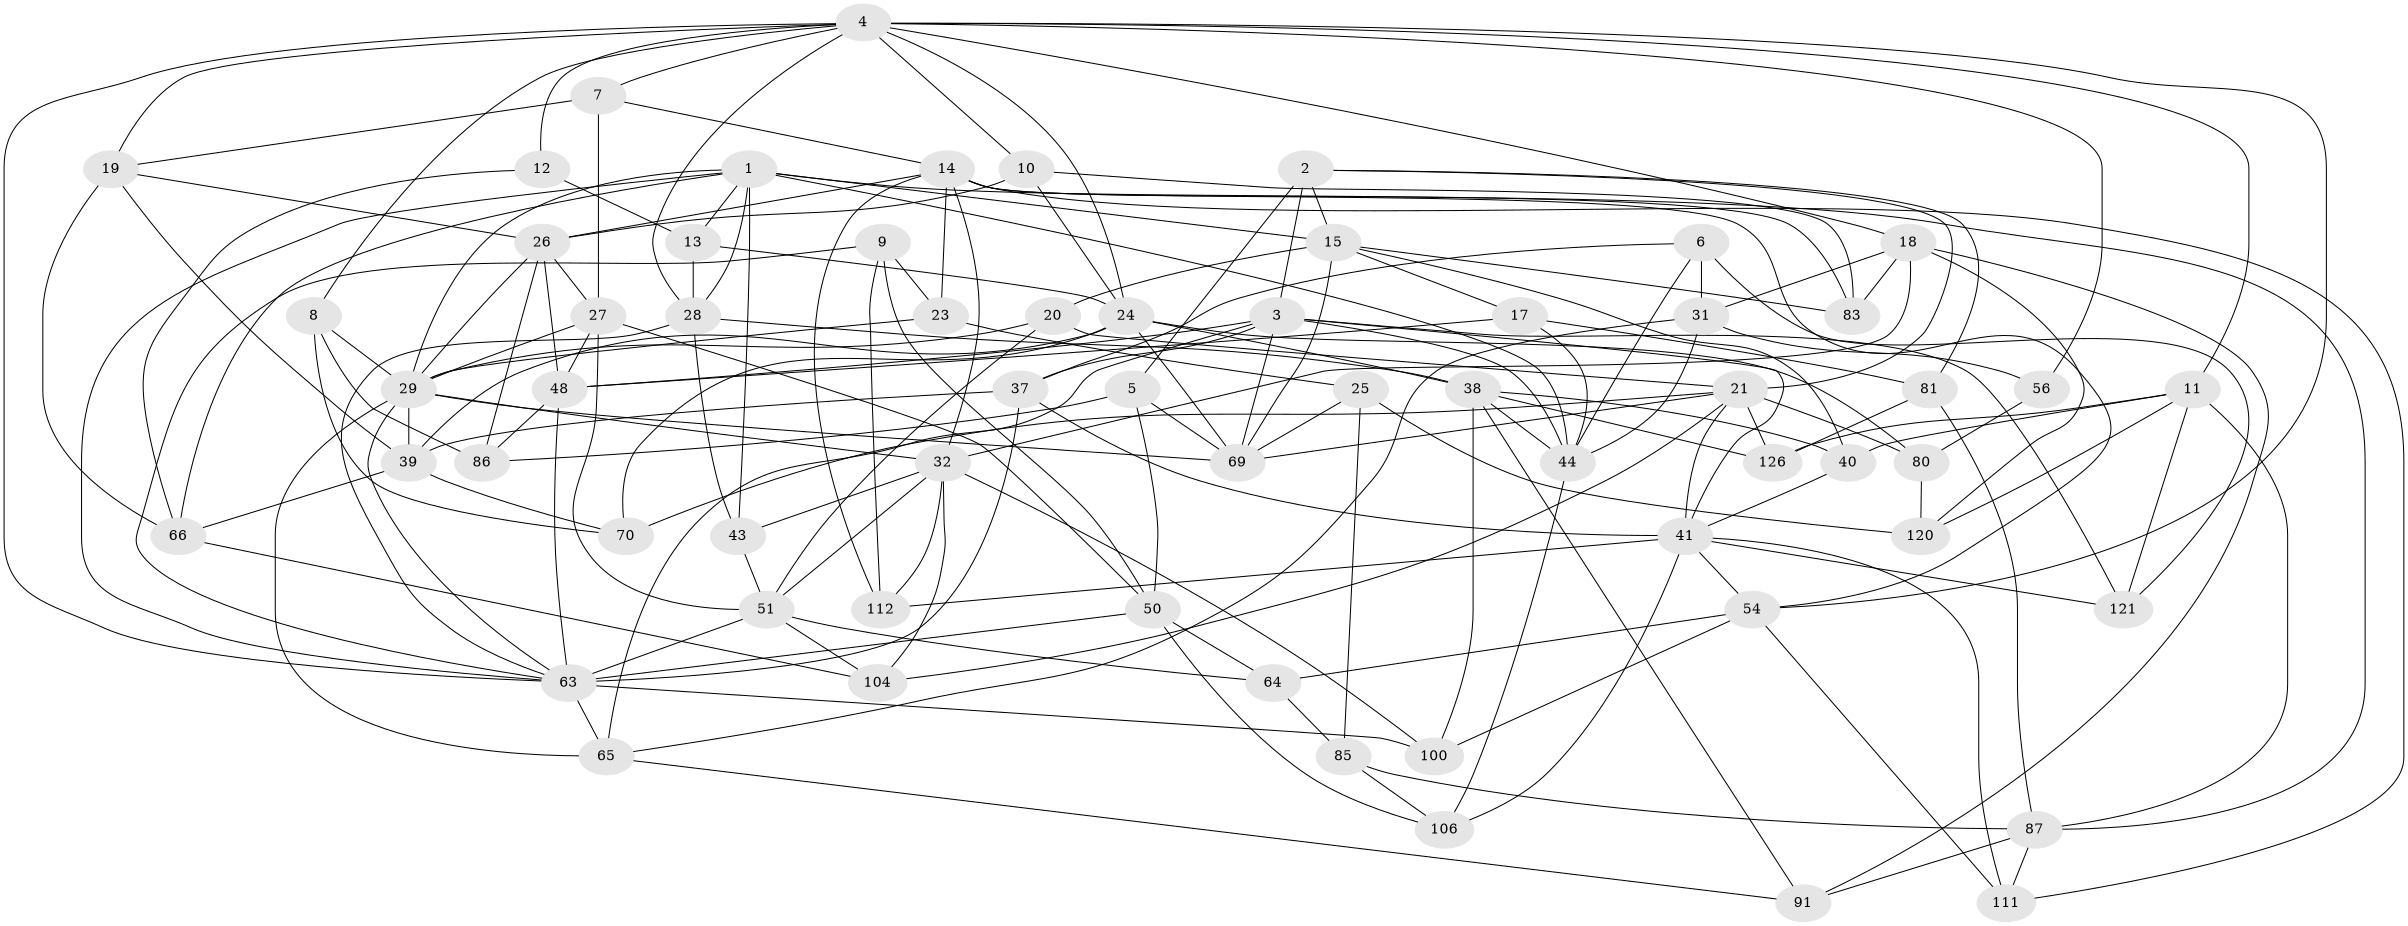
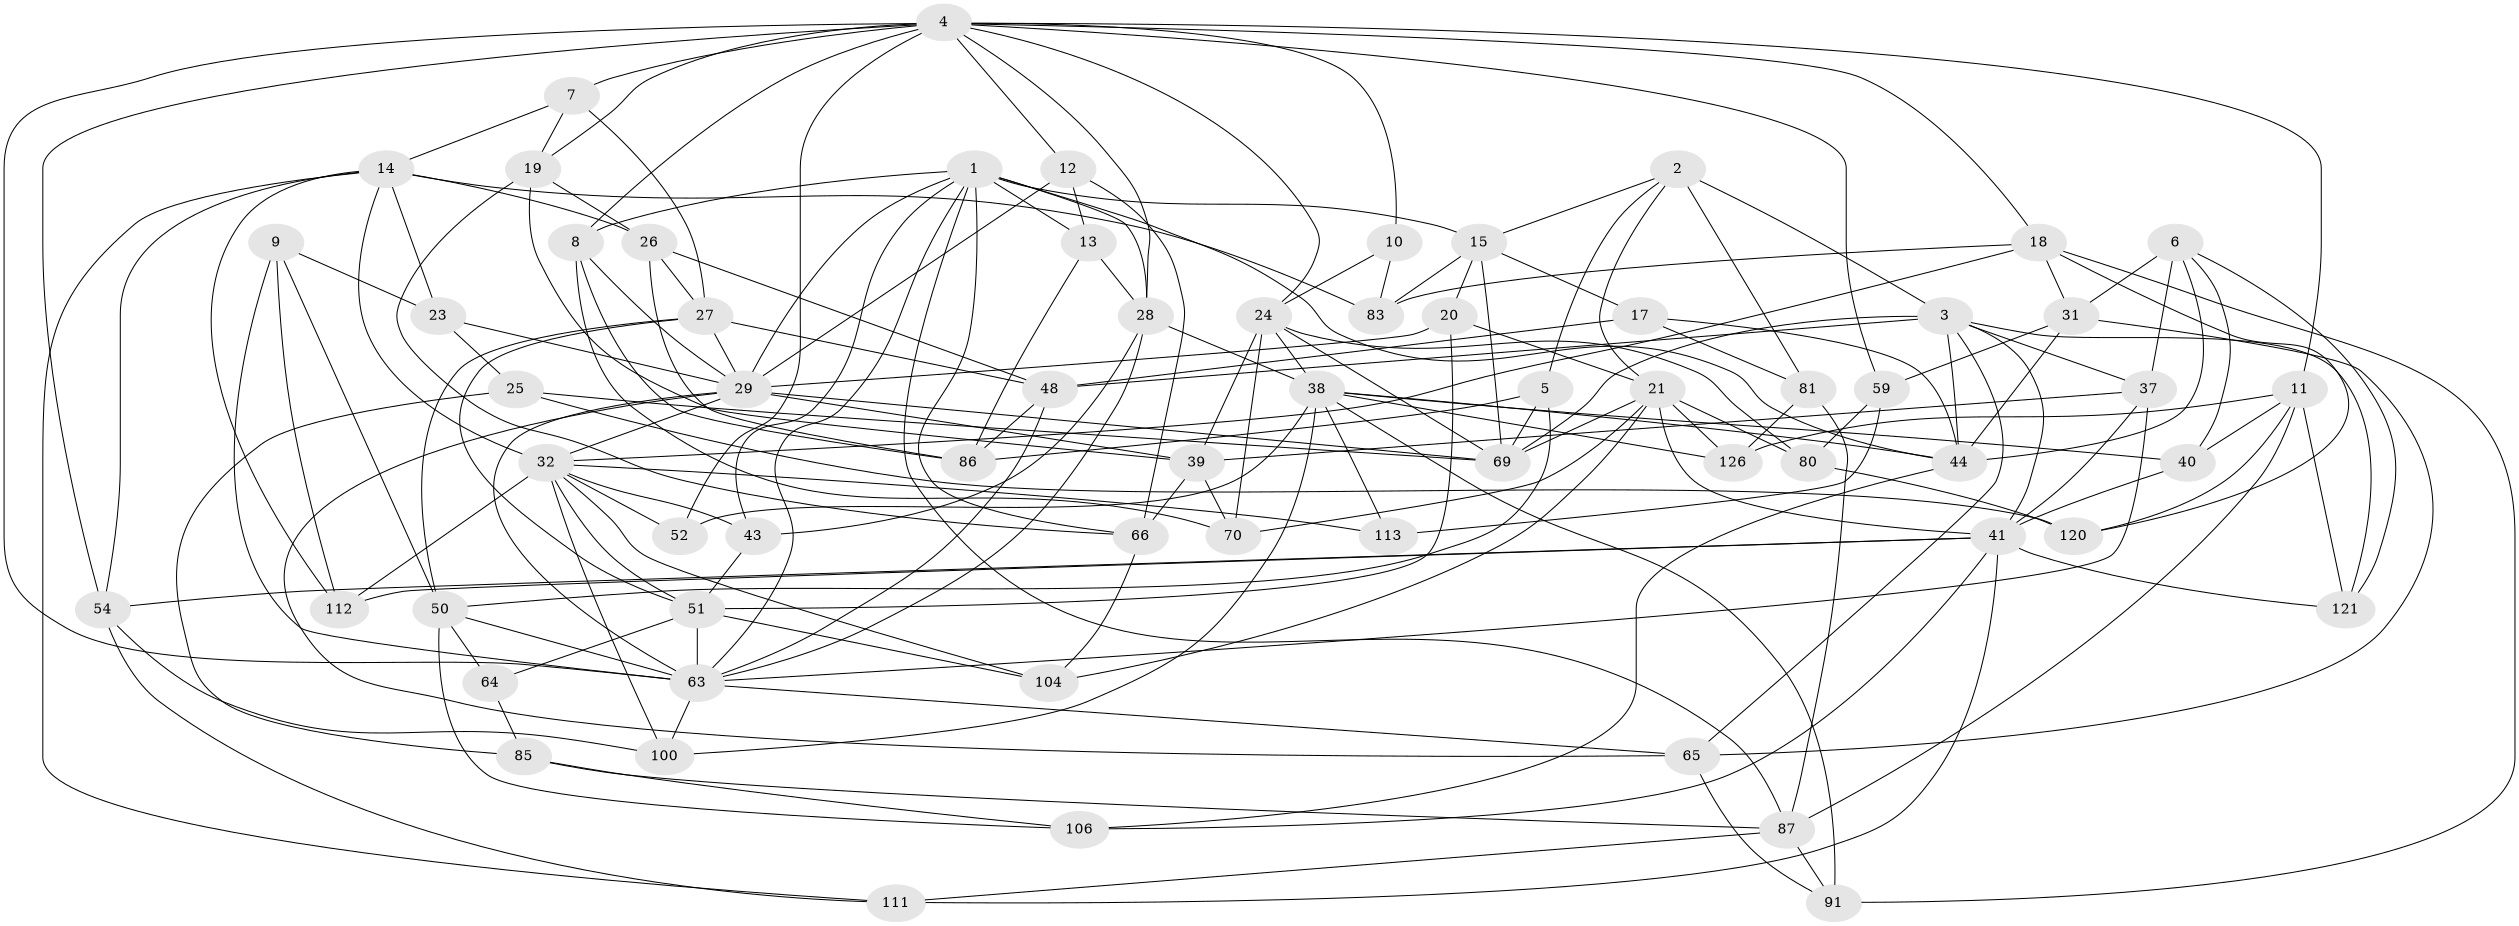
edge "1" -- "8": added
edge "10" -- "26": removed
edge "13" -- "24": now "13" -- "86"
edge "26" -- "29": now "12" -- "29"
edge "15" -- "40": now "6" -- "40"
node "56": label "56" -> "59"
node "52": added
node "113": added
edge "54" -- "64": removed
